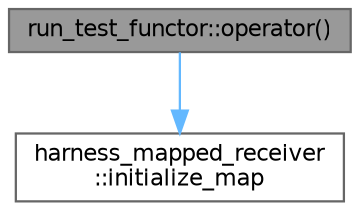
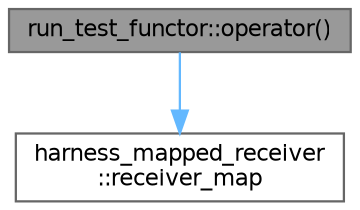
node "harness_mapped_receiver ::initialize_map": label "harness_mapped_receiver ::initialize_map" -> "harness_mapped_receiver ::receiver_map"
